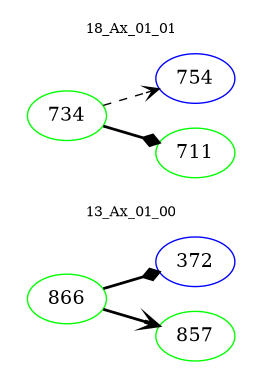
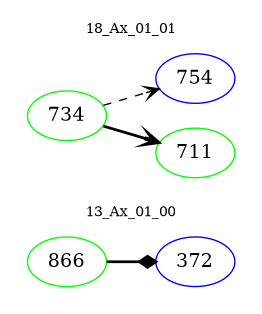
edge "734" -> "711": arrowhead diamond -> vee
node "857": removed
